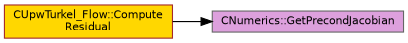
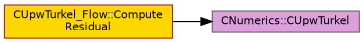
node "CNumerics::GetPrecondJacobian": label "CNumerics::GetPrecondJacobian" -> "CNumerics::CUpwTurkel"
